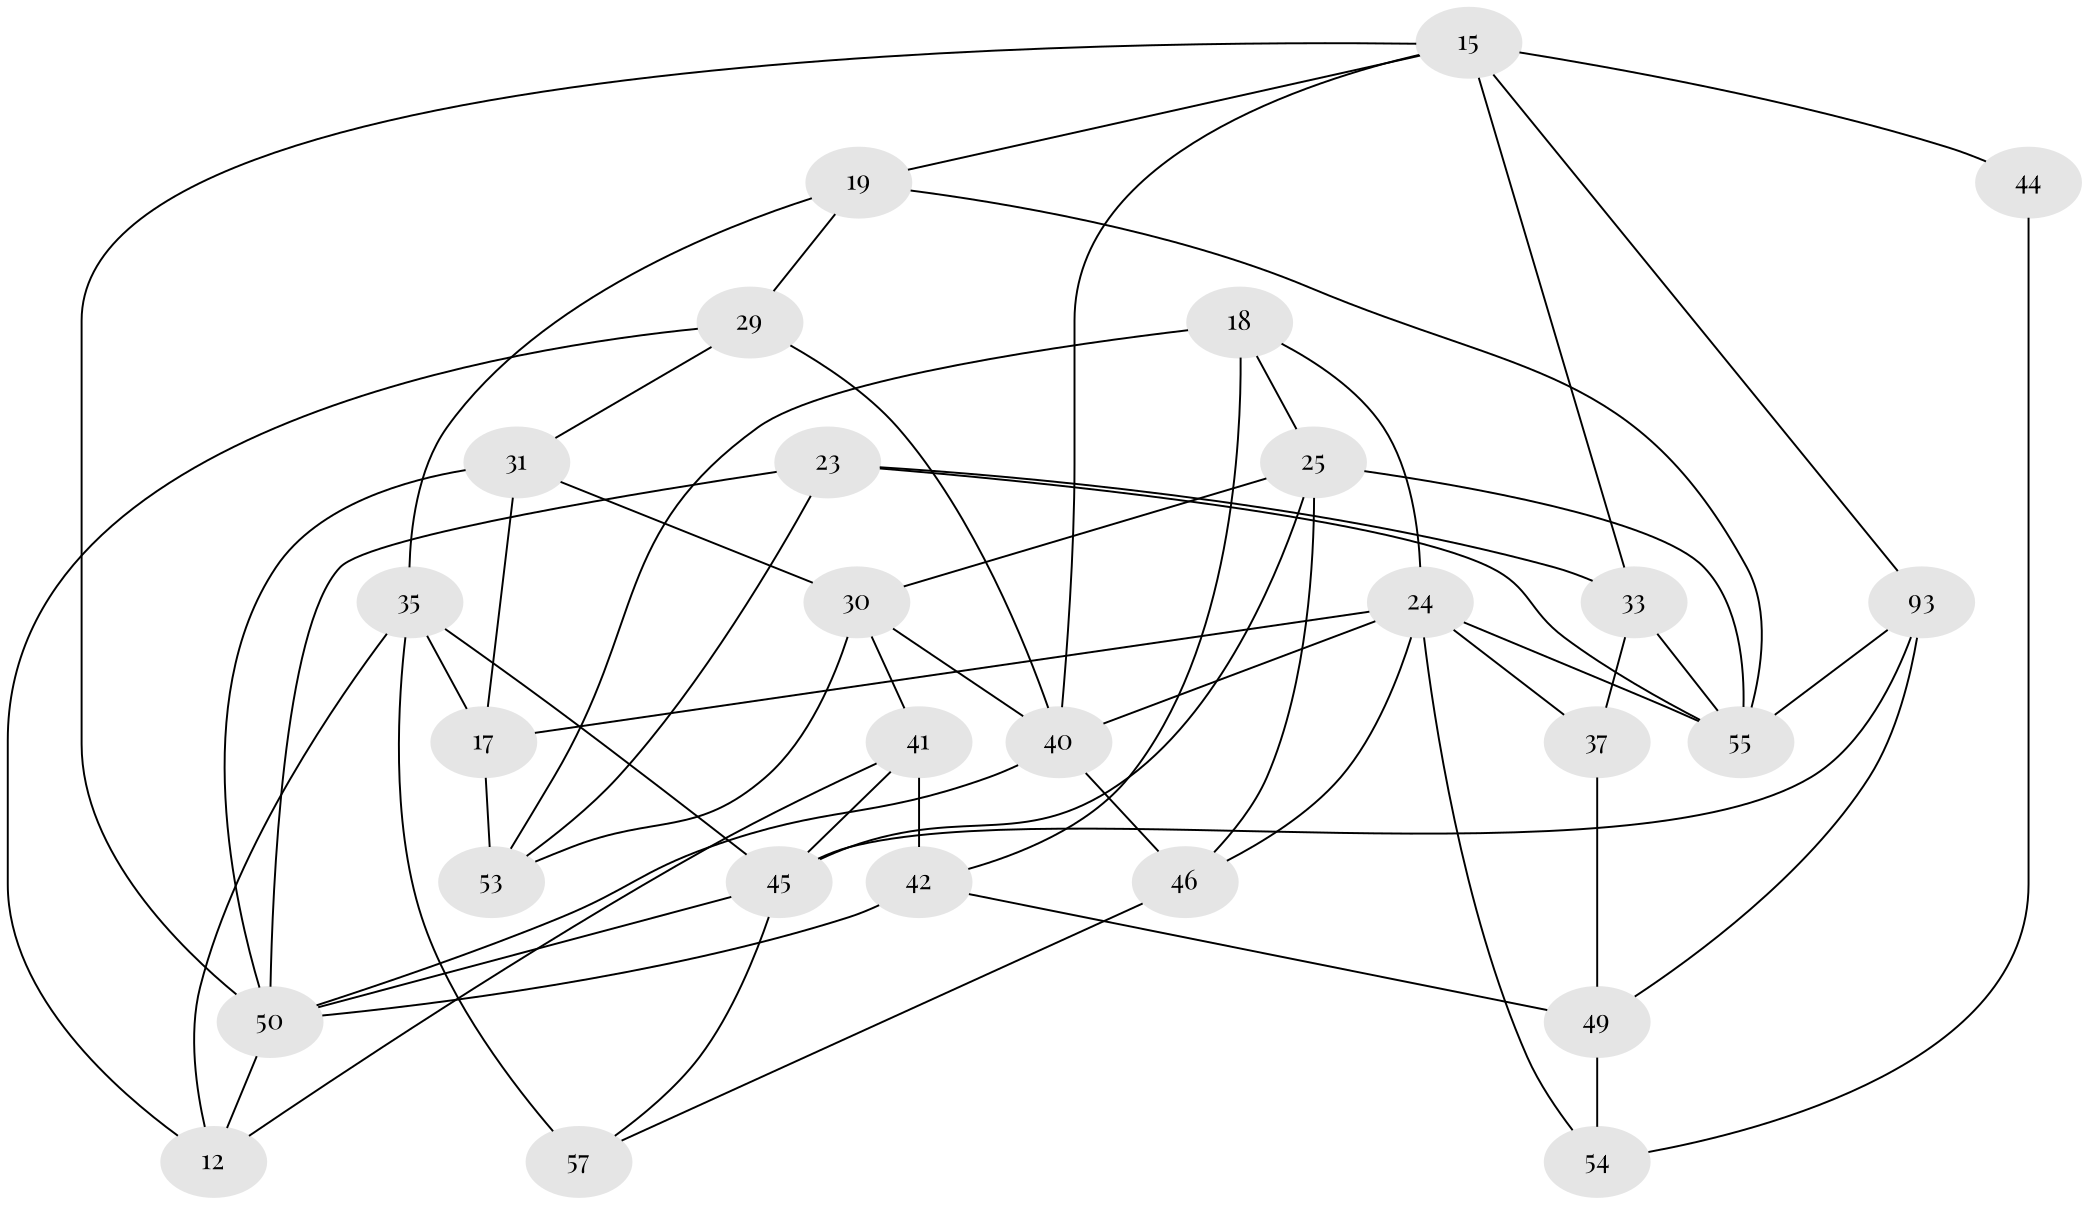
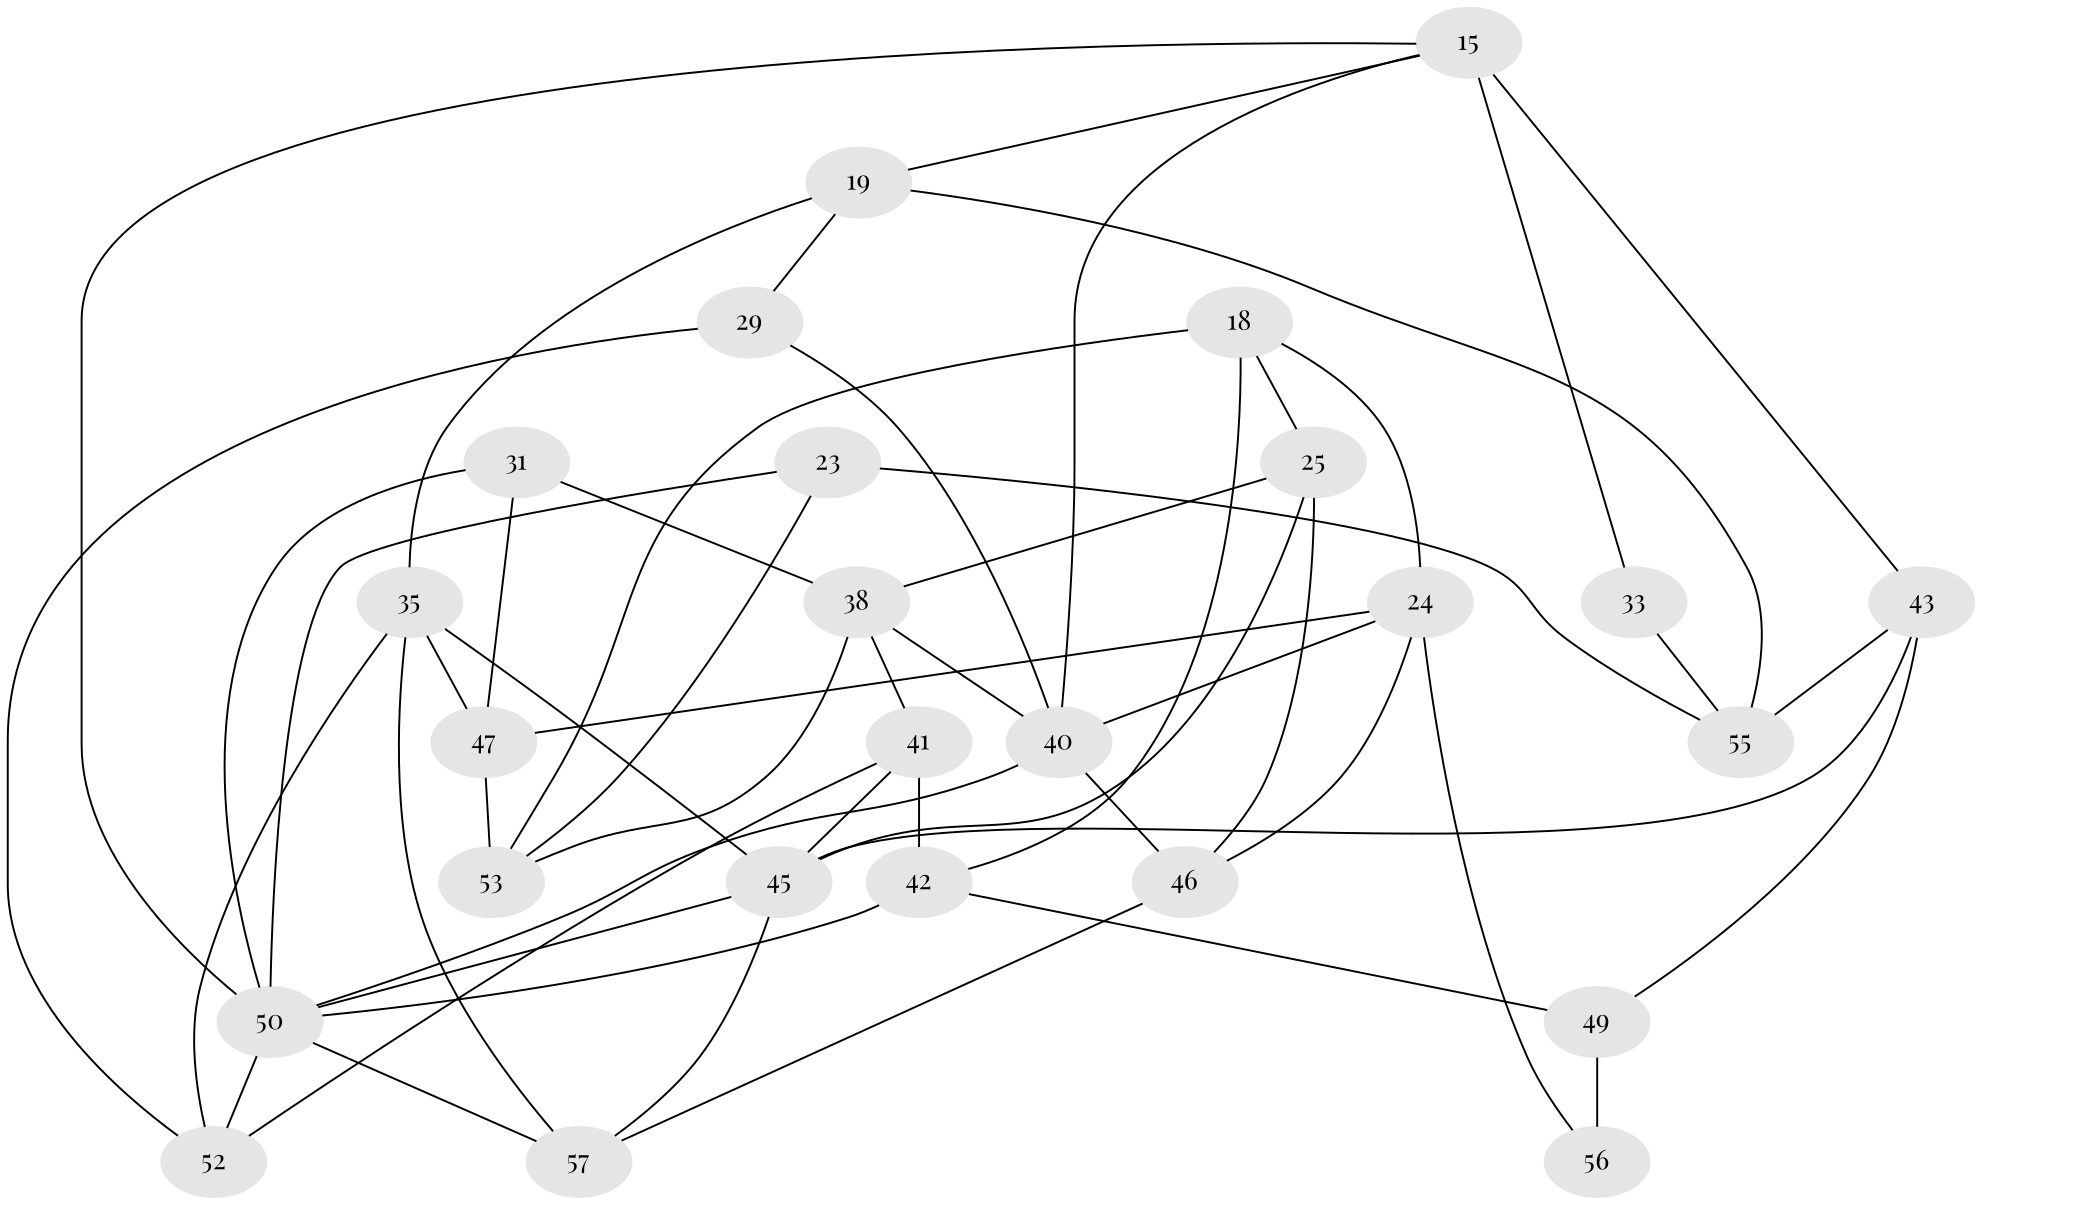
node "44": removed
edge "29" -- "31": removed
edge "23" -- "33": removed
edge "25" -- "55": removed
node "30": label "30" -> "38"
node "93": label "93" -> "43"
edge "24" -- "55": removed
node "17": label "17" -> "47"
node "37": removed
edge "50" -- "57": added
node "12": label "12" -> "52"
node "54": label "54" -> "56"
